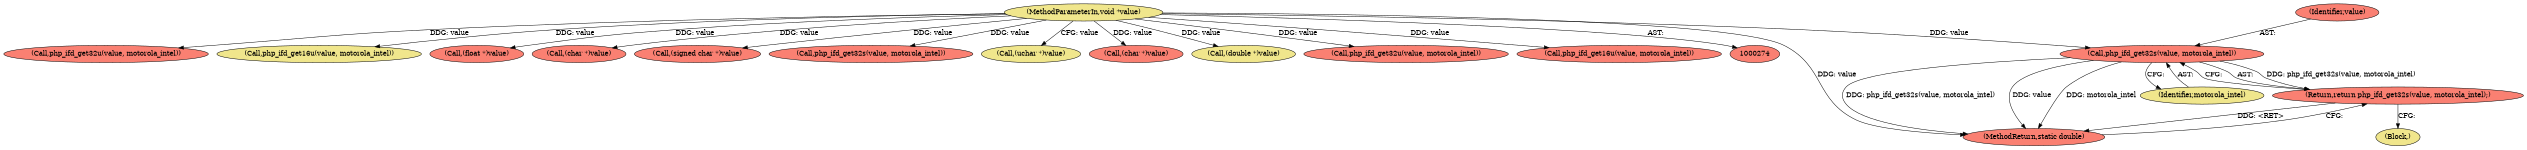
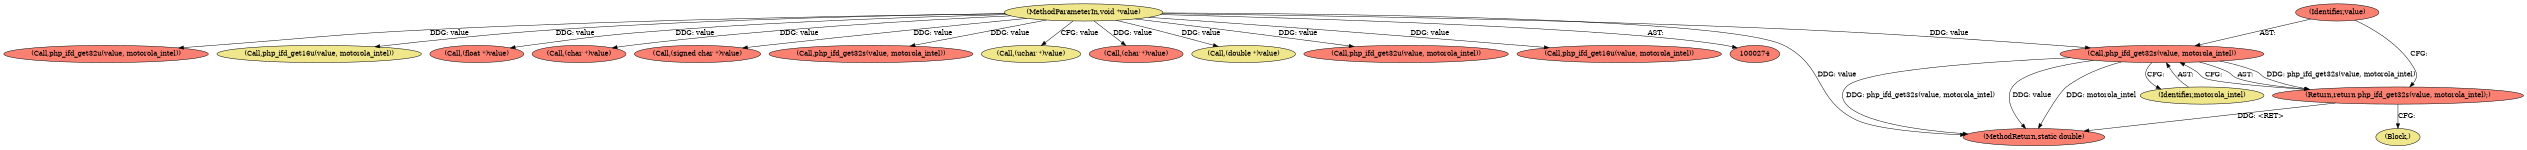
edge "(MethodReturn,static double)" -> "(Return,return php_ifd_get32s(value, motorola_intel);)": now "(Identifier,value)" -> "(Return,return php_ifd_get32s(value, motorola_intel);)"
